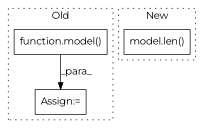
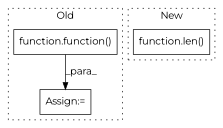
node "function.model()": label "function.model()" -> "function.function()"
node "model.len()": label "model.len()" -> "function.len()"
